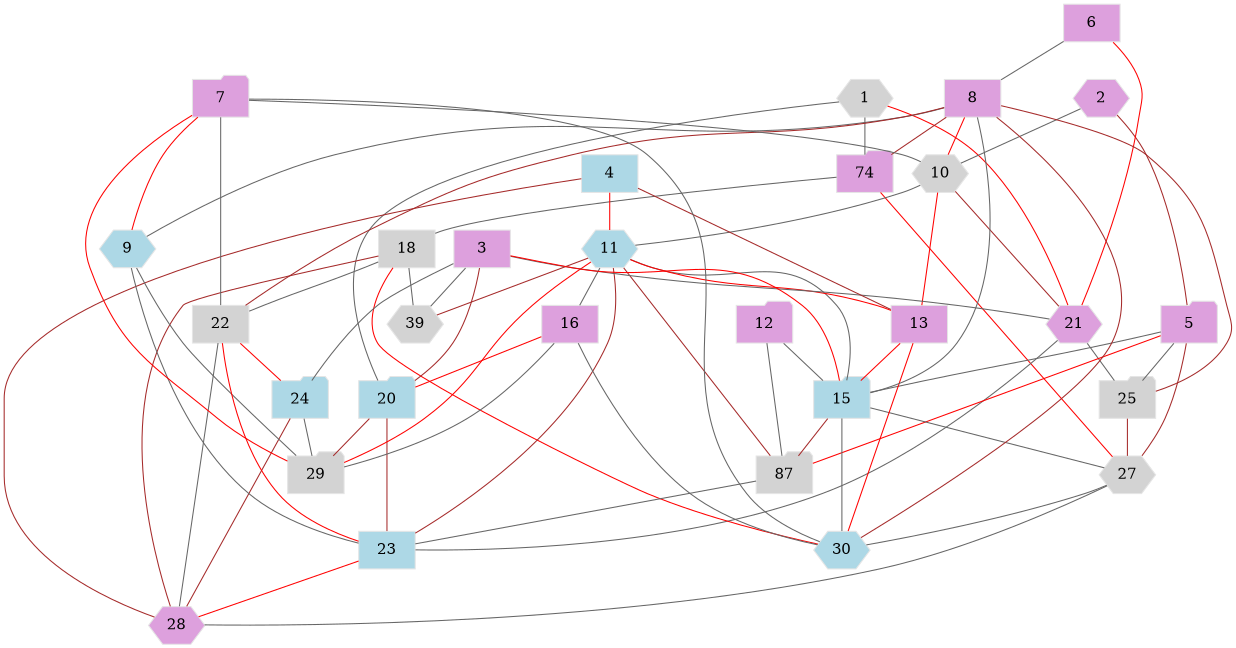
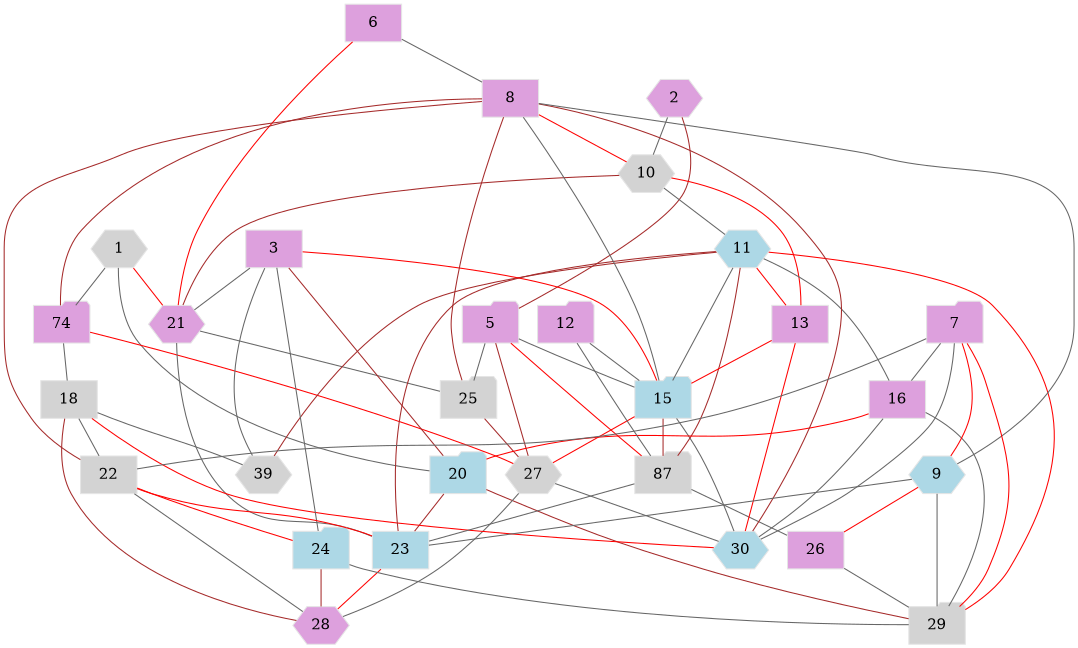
edge "7" -- "10": now "7" -- "16"
node "4": removed
edge "15" -- "27": color gray40 -> red
node "26": added
